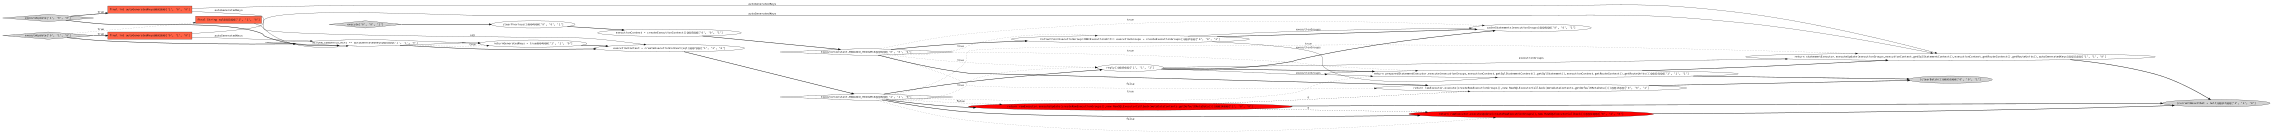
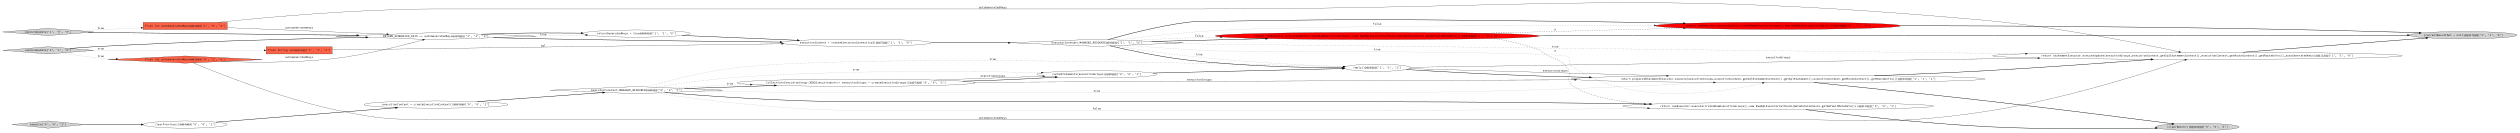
edge "executeUpdate['1', '0', '0']" -> "final int autoGeneratedKeys@@@2@@@['1', '0', '0']": style bold -> dotted
edge "executeUpdate['0', '1', '0']" -> "final int autoGeneratedKeys@@@2@@@['0', '1', '0']": style bold -> dotted
node "final int autoGeneratedKeys@@@2@@@['0', '1', '0']": shape box -> diamond
edge "reply()@@@9@@@['1', '1', '1']" -> "cacheStatements(executionGroups)@@@8@@@['0', '0', '1']": reversed
